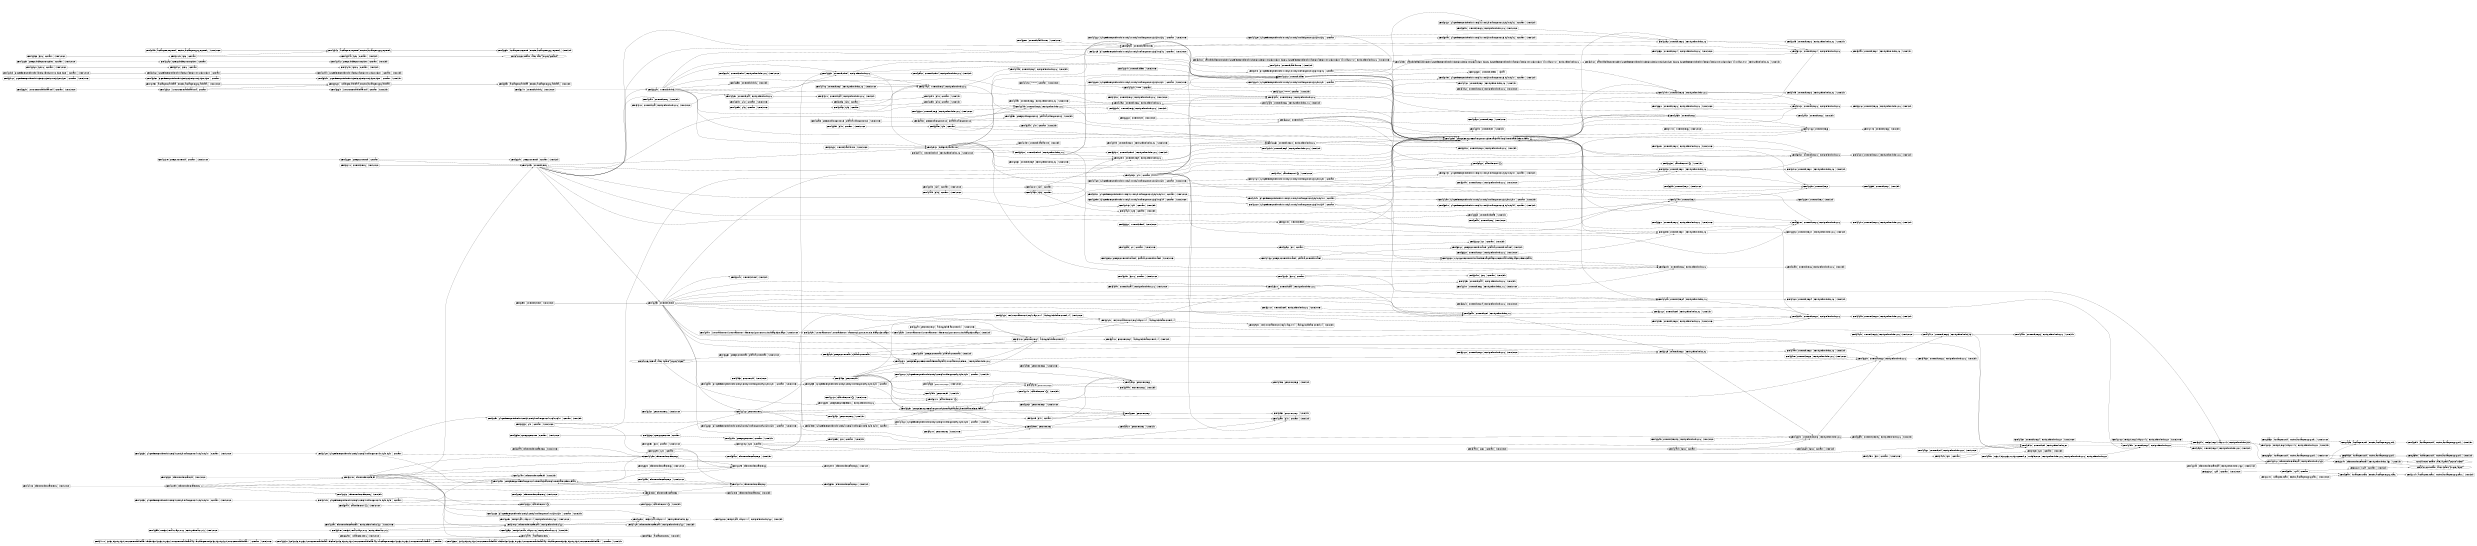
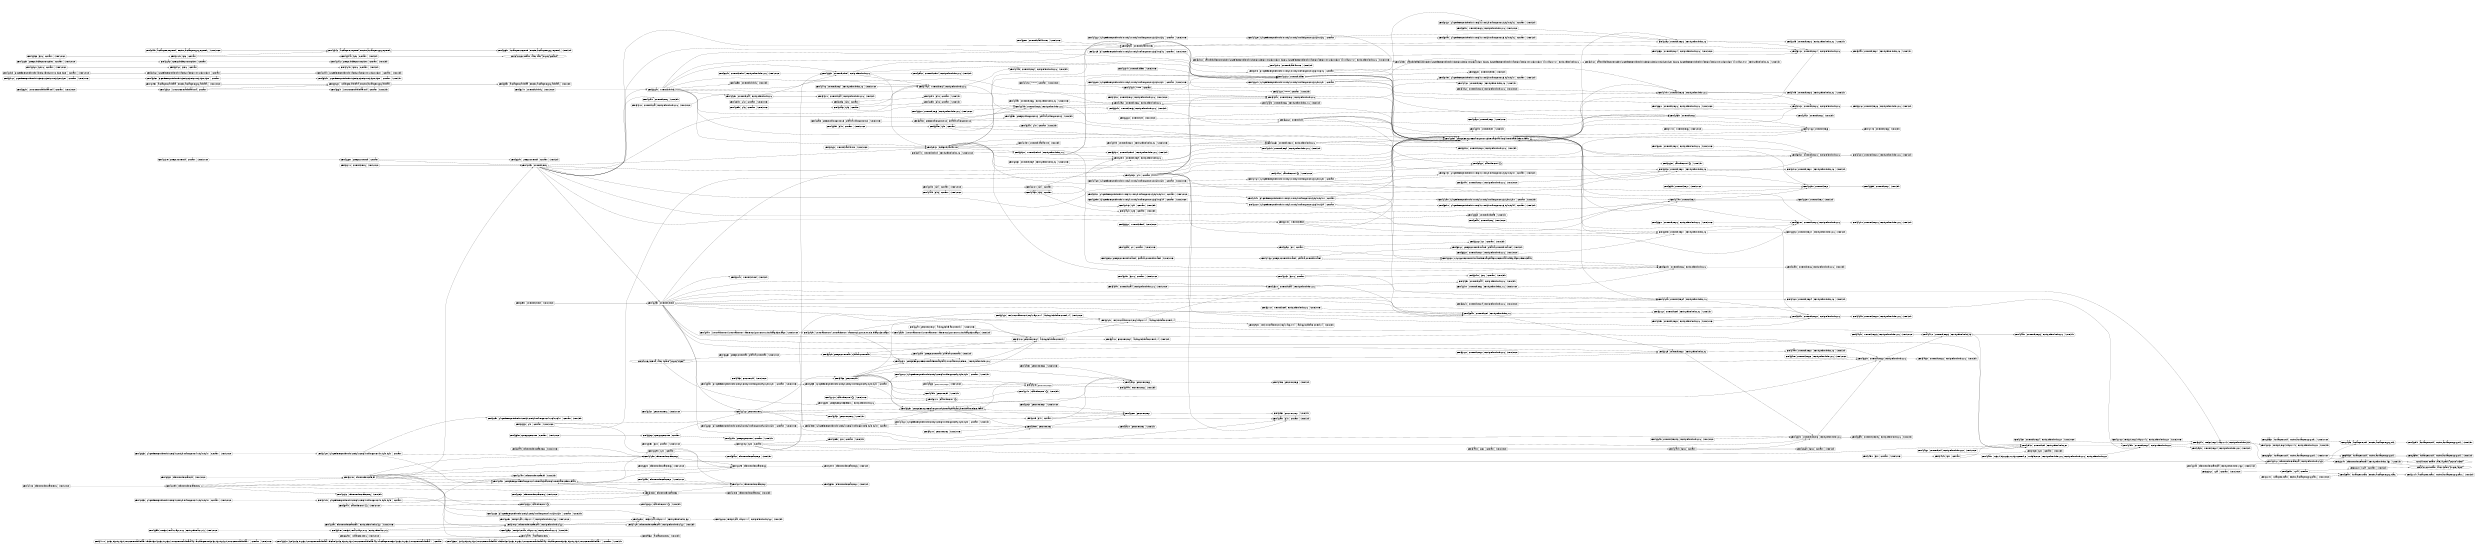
node "CE0x43258e0": text "*Global*" -> "*SummSink*"
